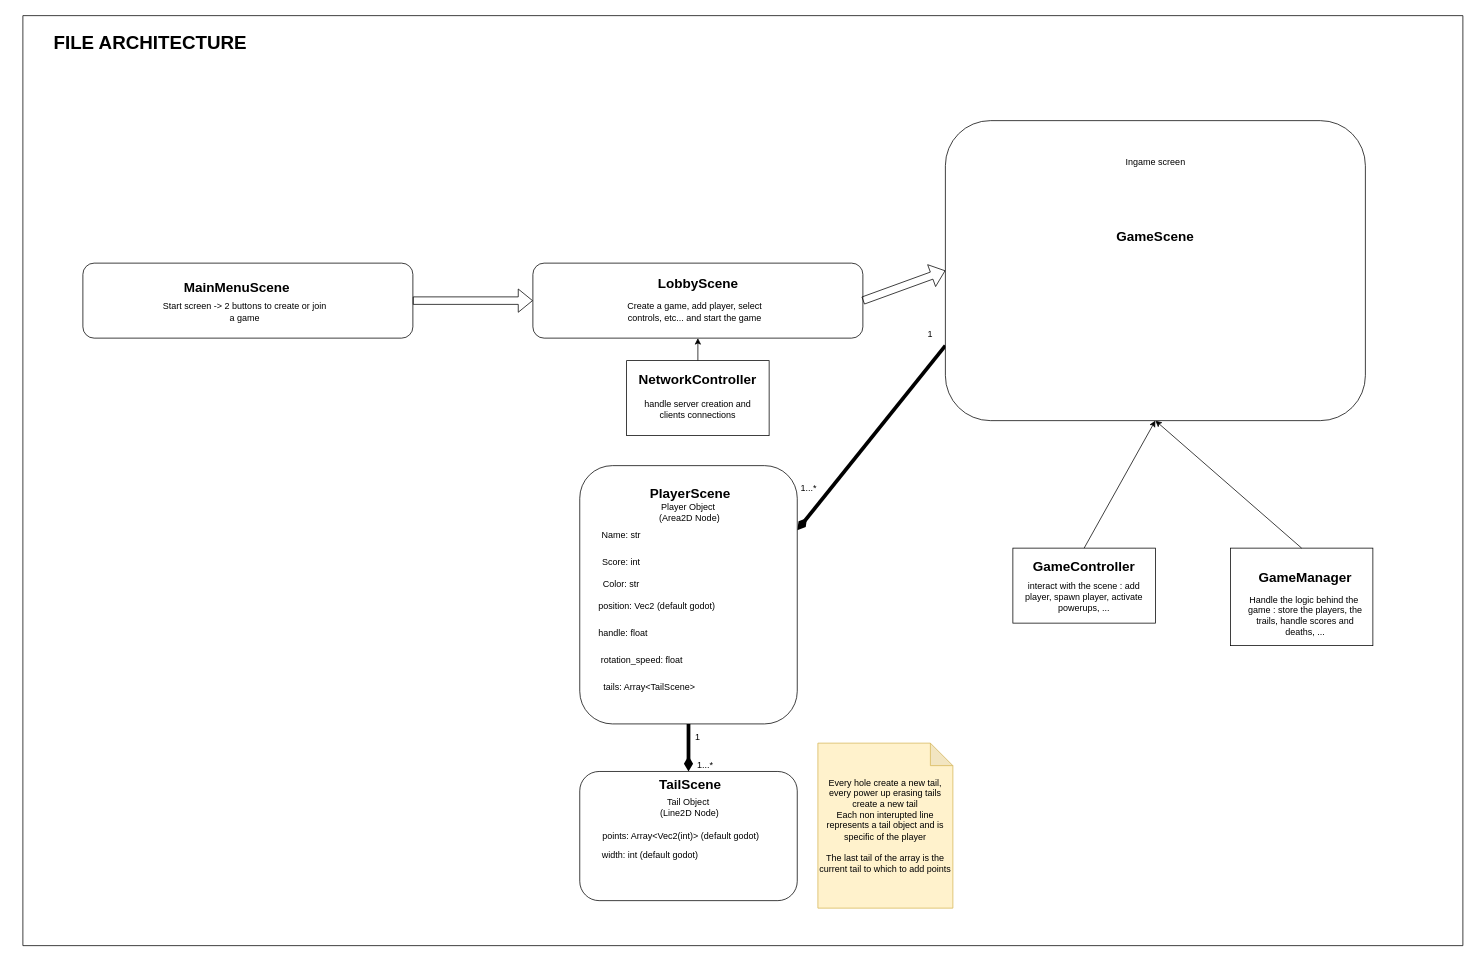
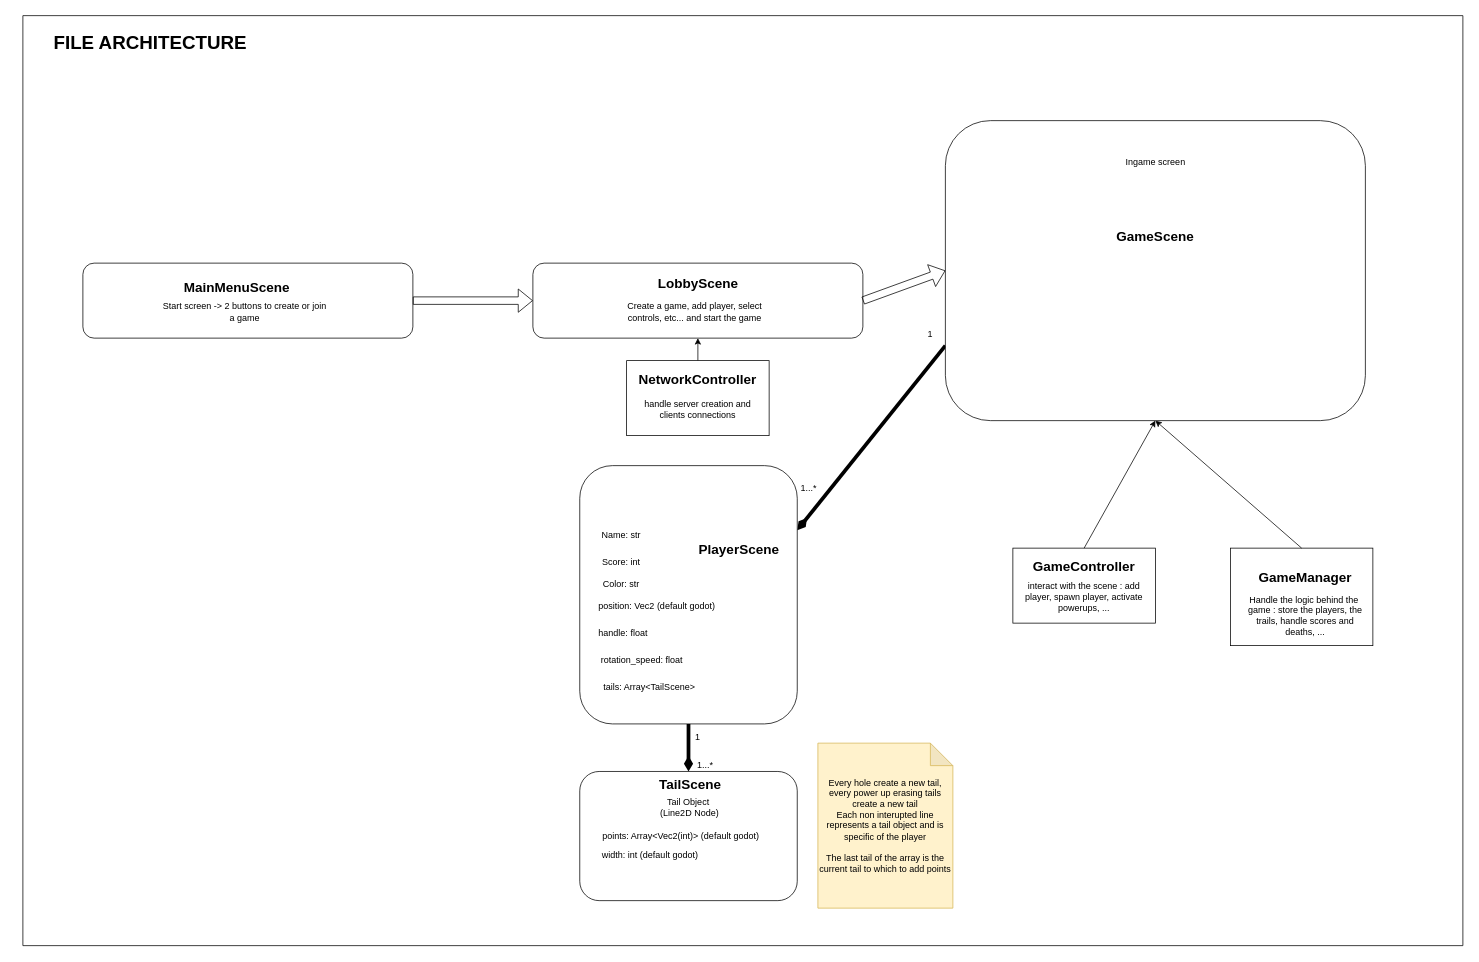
node "PlayerScene": moved (690, 493) -> (739, 549)
node "Player Object (Area2D Node)": removed
